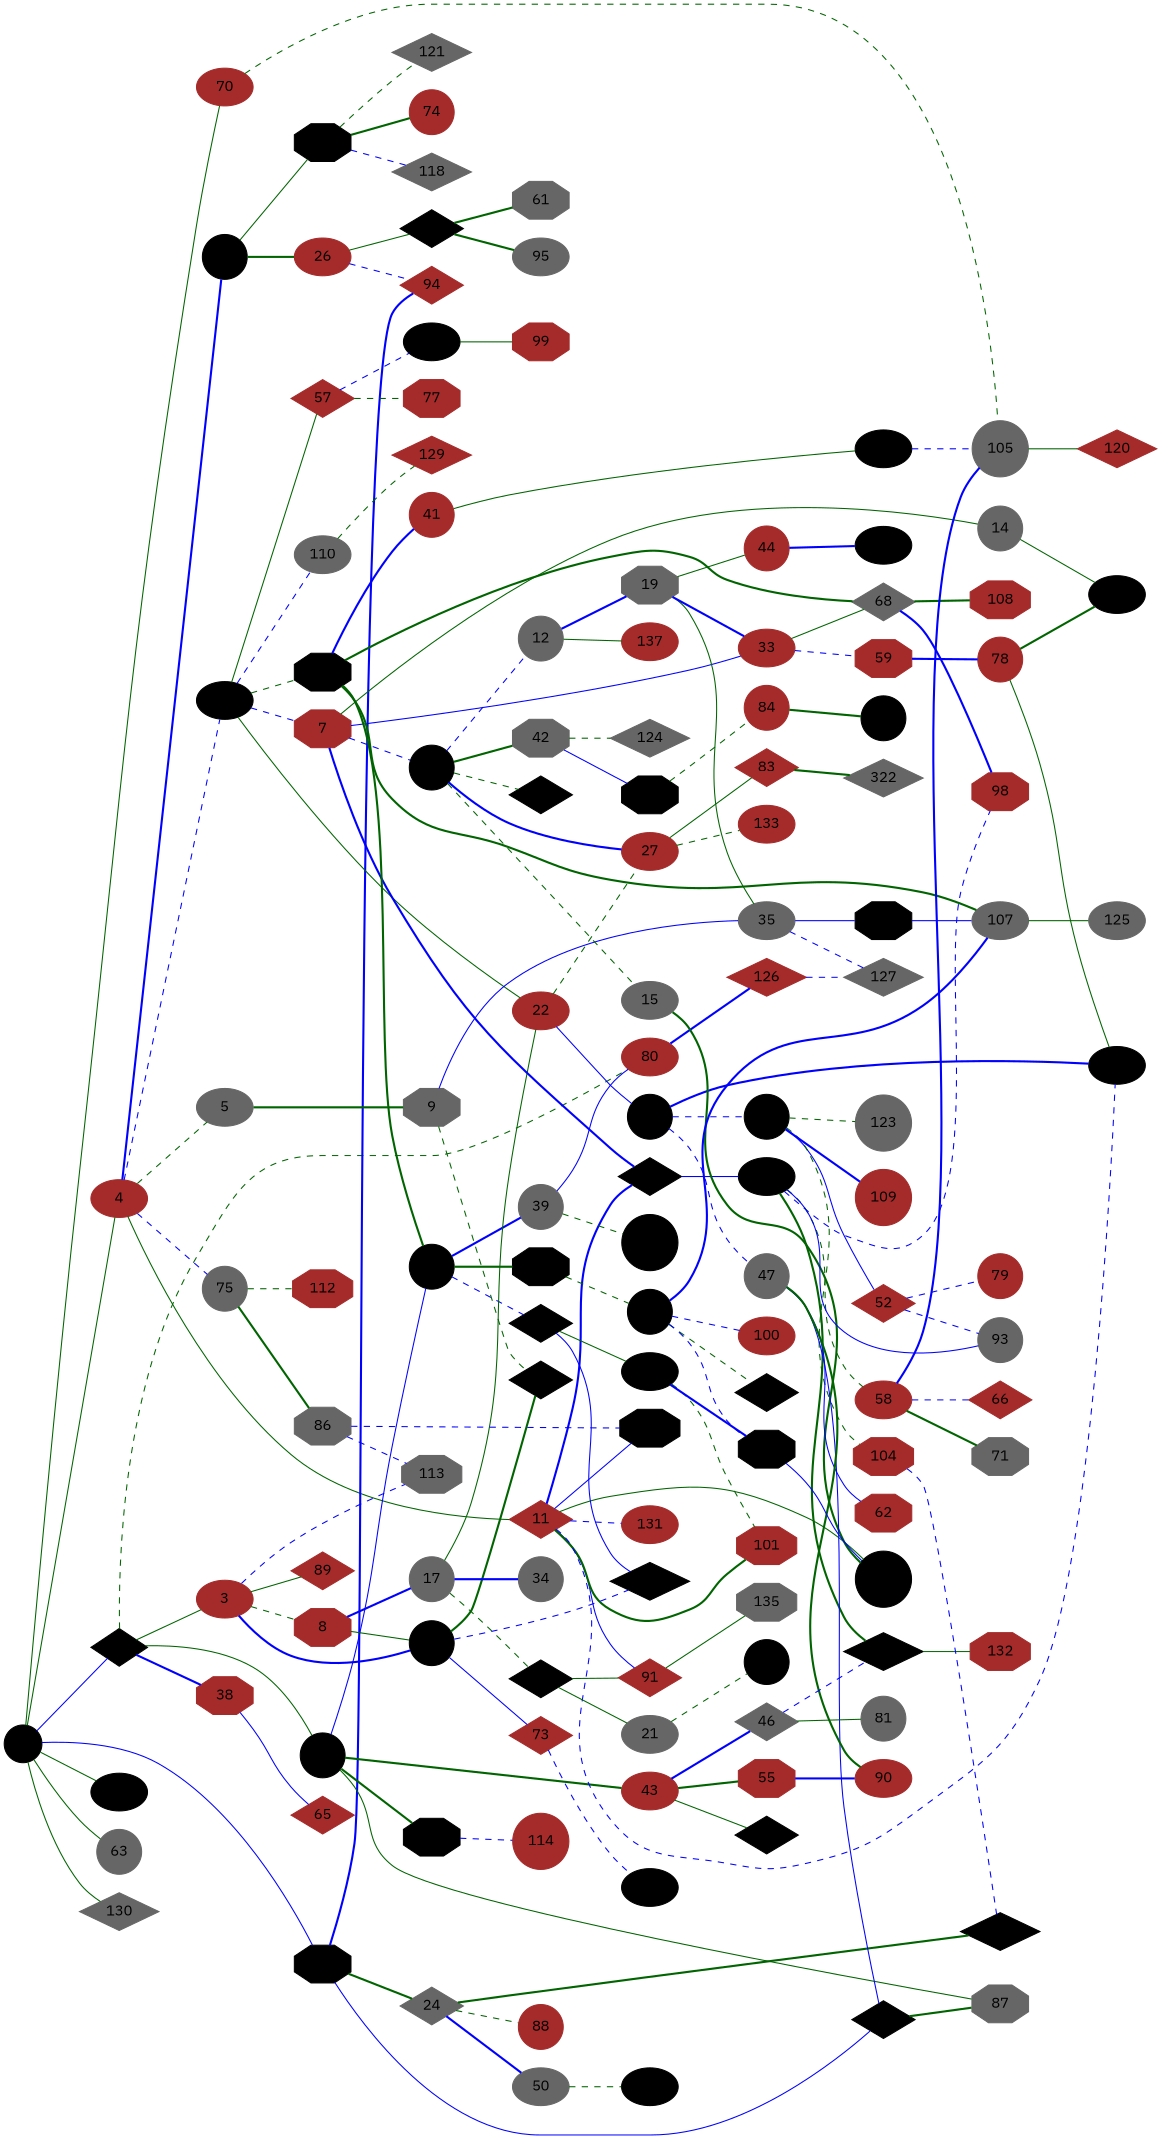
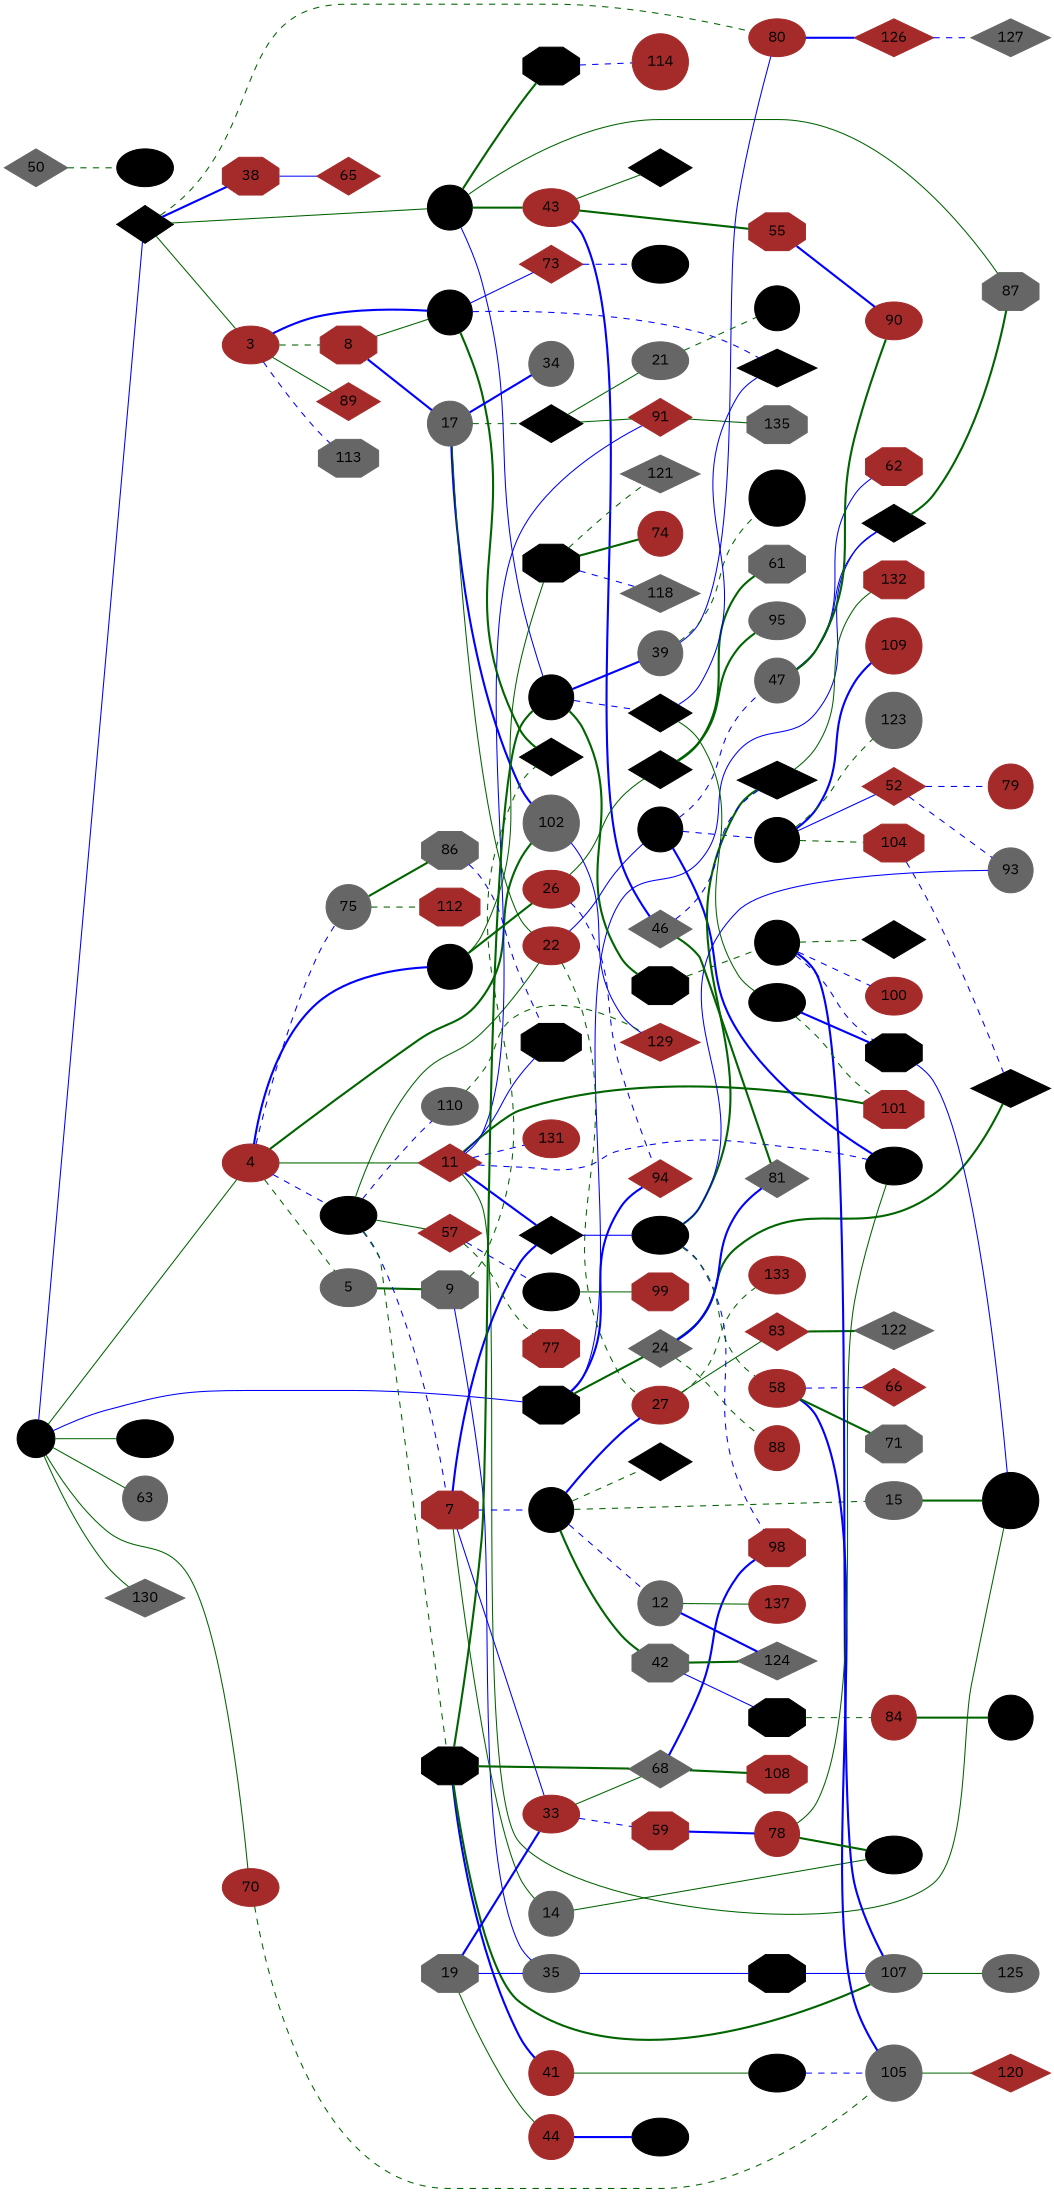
edge "19" -- "12": now "124" -- "12"
edge "42" -- "124": style dashed -> bold
edge "19" -- "35": color darkgreen -> blue
node "322": label "322" -> "122"
node "102": added
edge "35" -- "127": removed
edge "86" -- "113": removed
node "81": shape circle -> diamond
edge "81" -- "46": style solid -> bold
edge "24" -- "50": now "24" -- "81"
node "50": shape ellipse -> diamond
